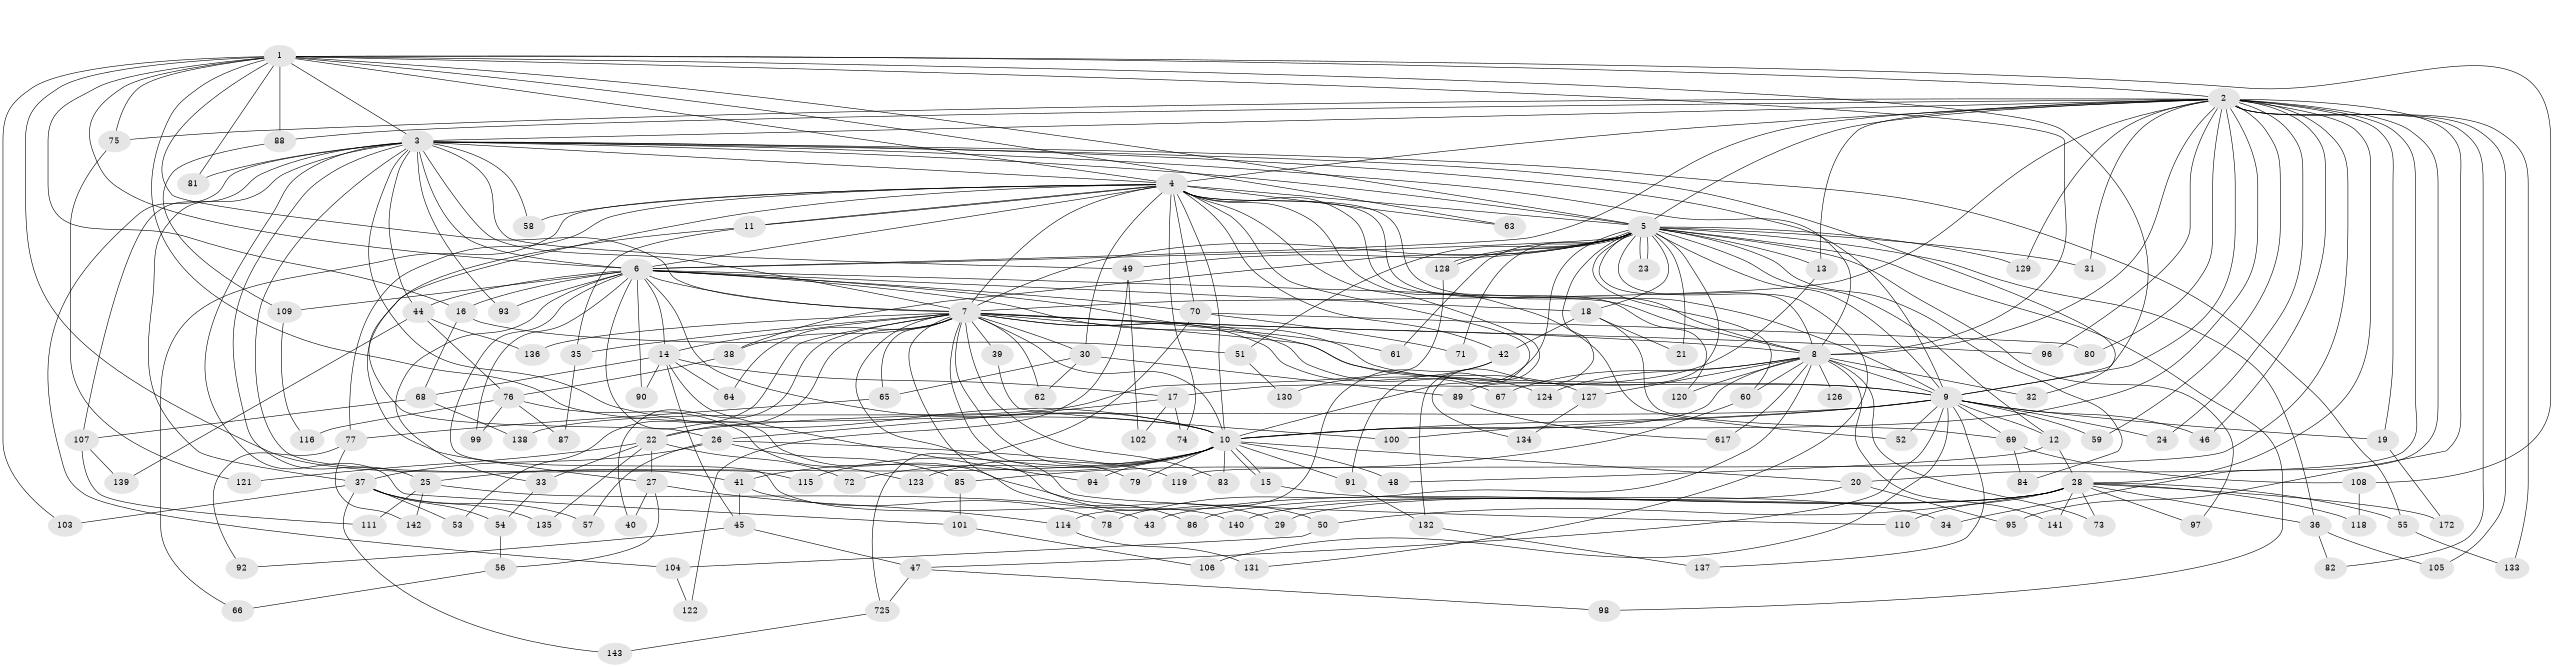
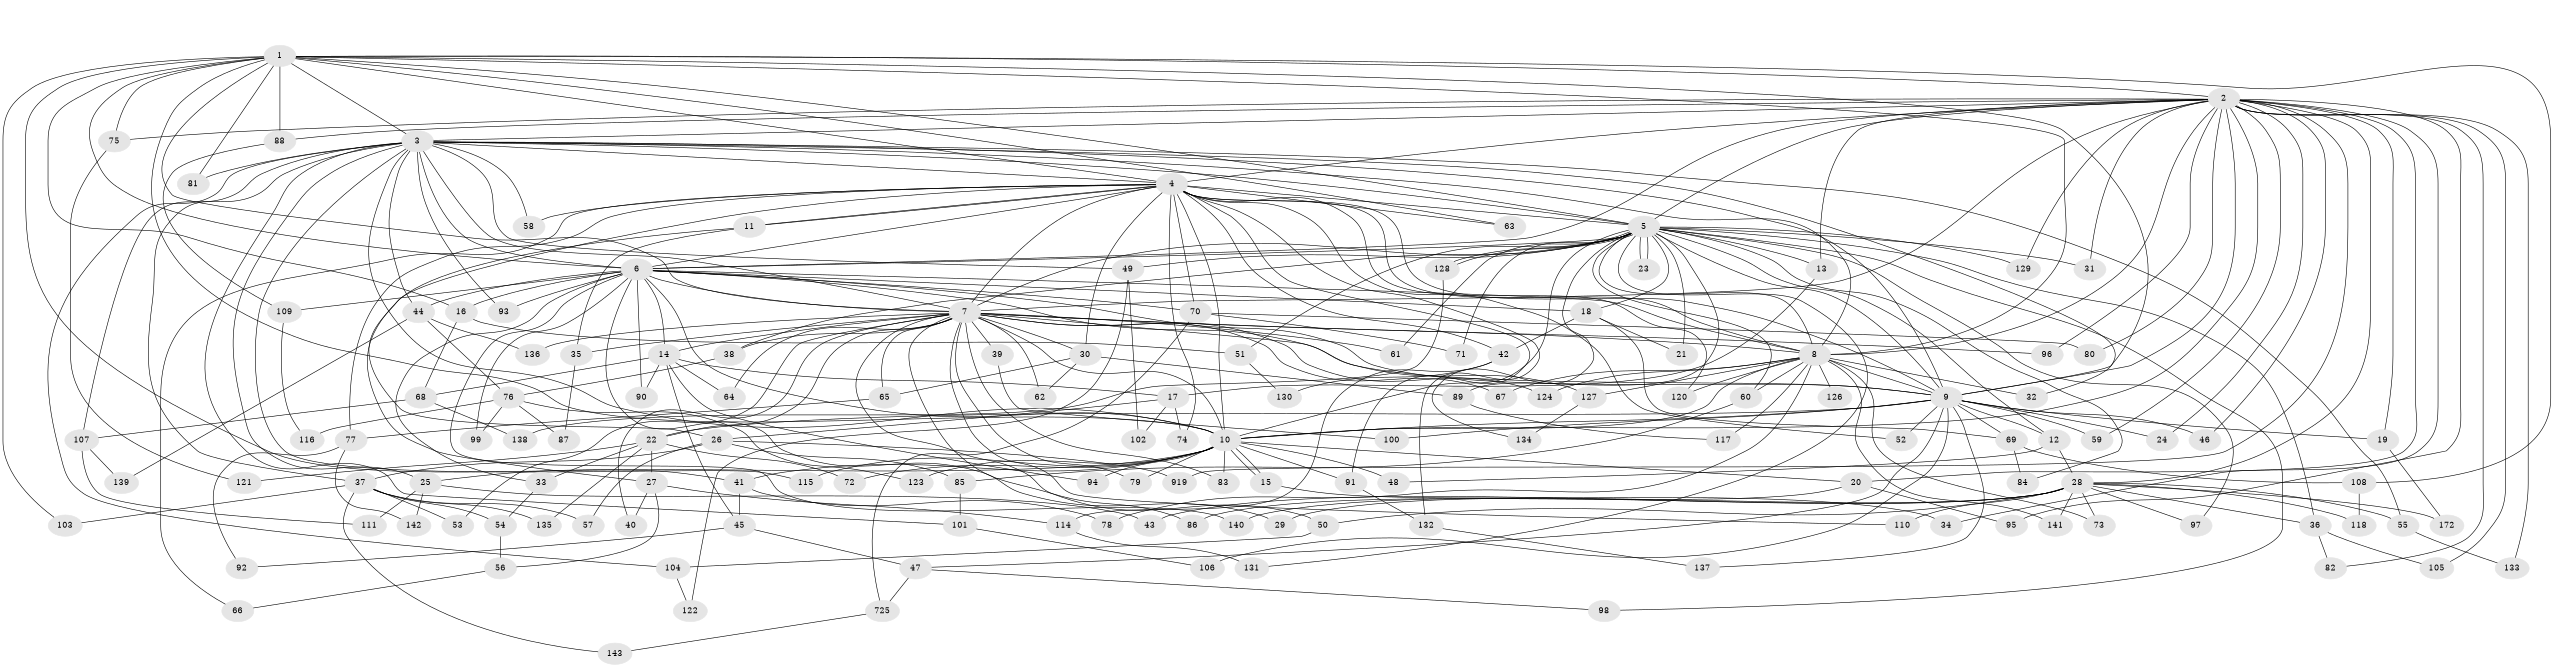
node "617": label "617" -> "117"
node "119": label "119" -> "919"
